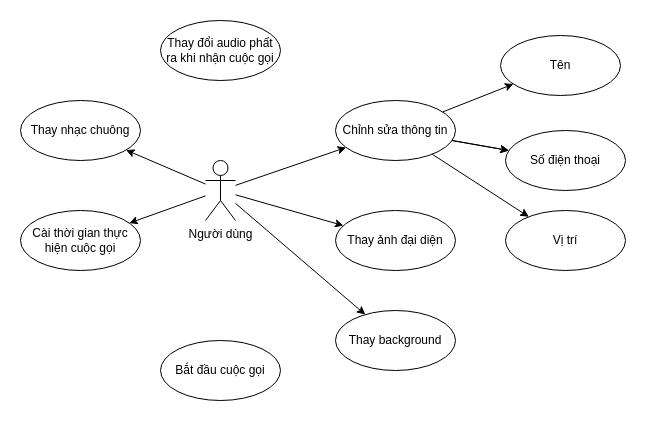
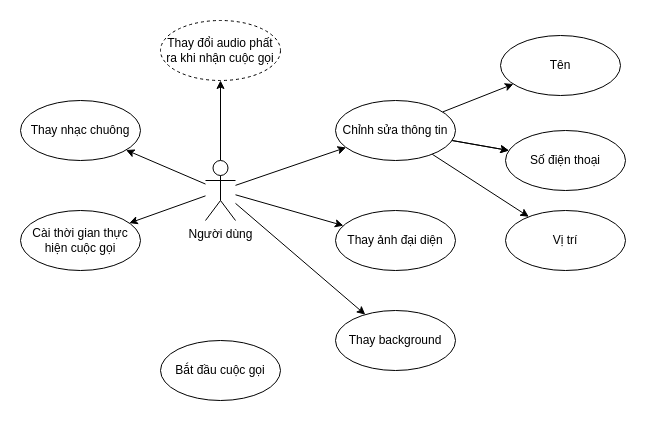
node "Thay đổi audio phất ra khi nhận cuộc gọi": style solid -> dashed
edge "Người dùng" -> "Thay đổi audio phất ra khi nhận cuộc gọi": added
